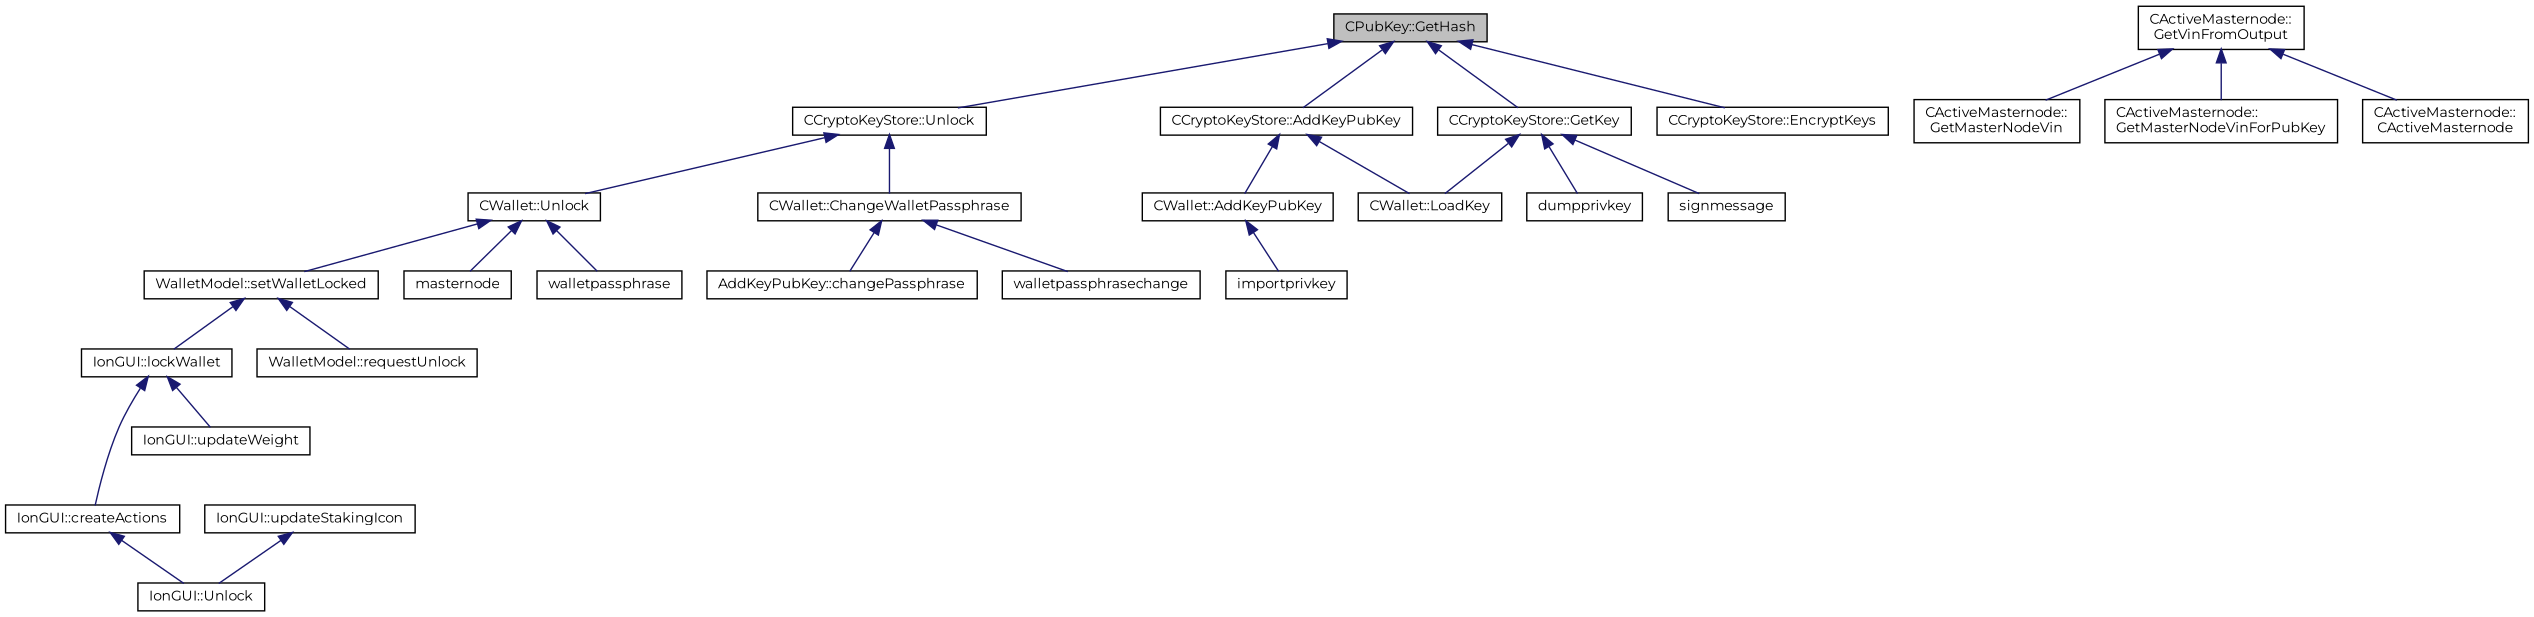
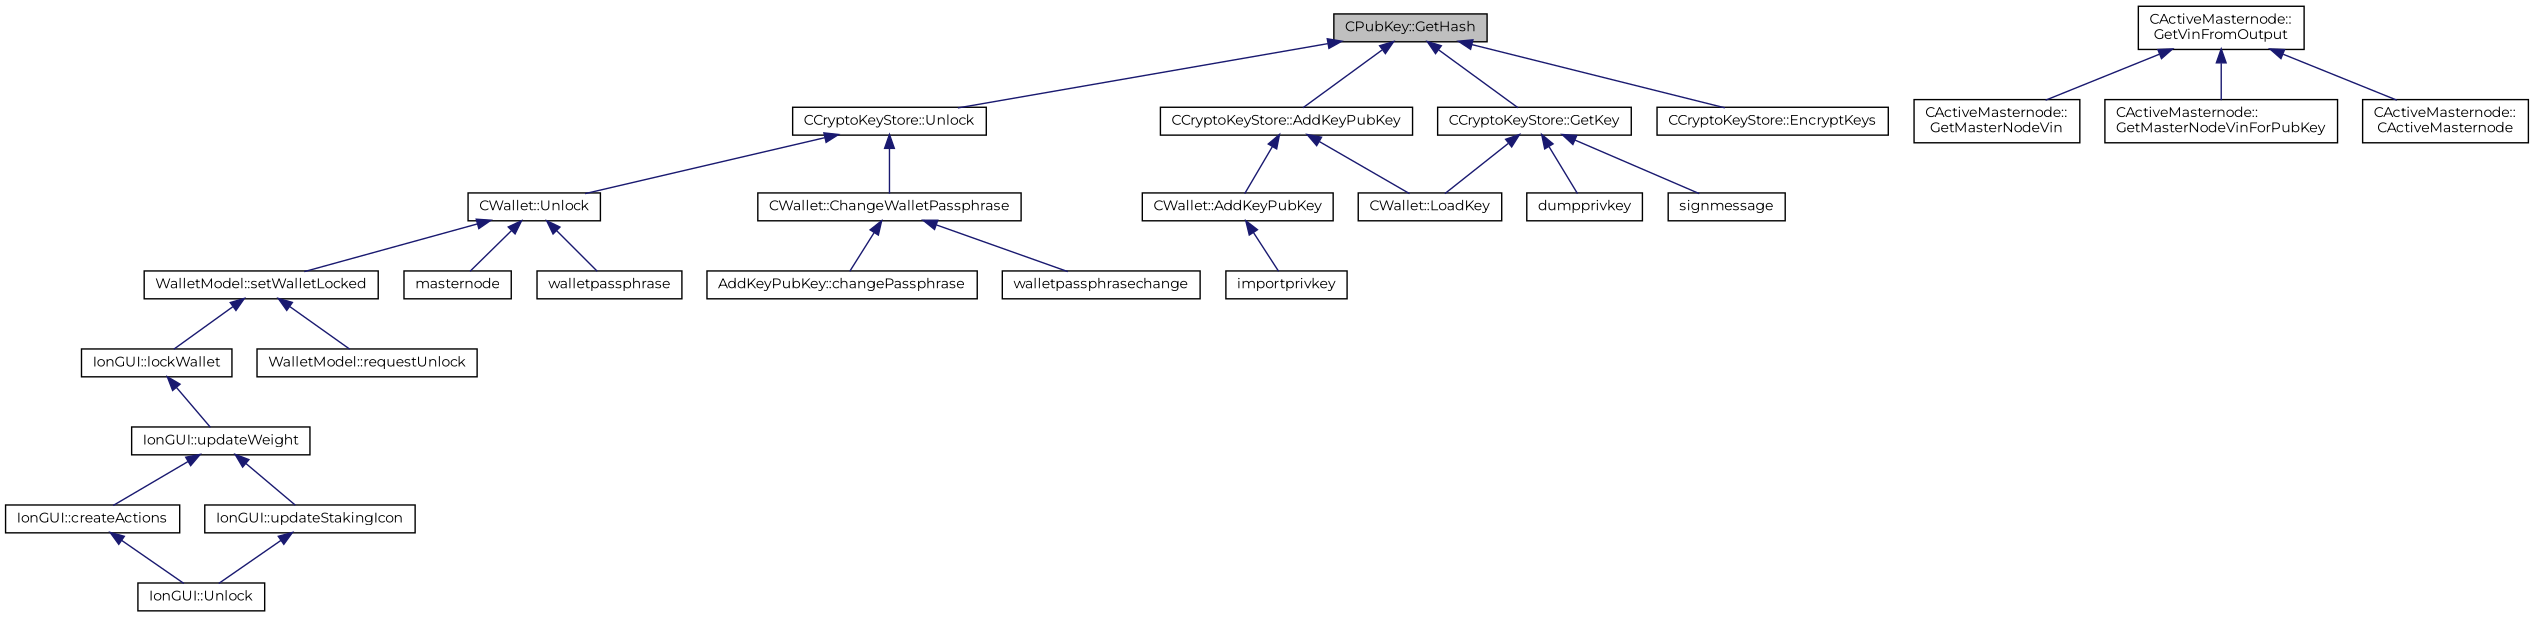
edge "IonGUI::createActions" -> "IonGUI::lockWallet": now "IonGUI::createActions" -> "IonGUI::updateWeight"
edge "IonGUI::updateStakingIcon" -> "IonGUI::updateWeight": added
